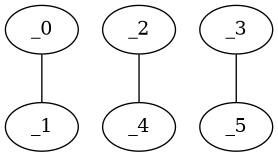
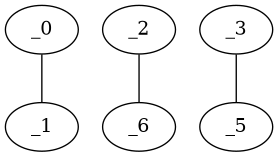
node "_4": label "_4" -> "_6"
